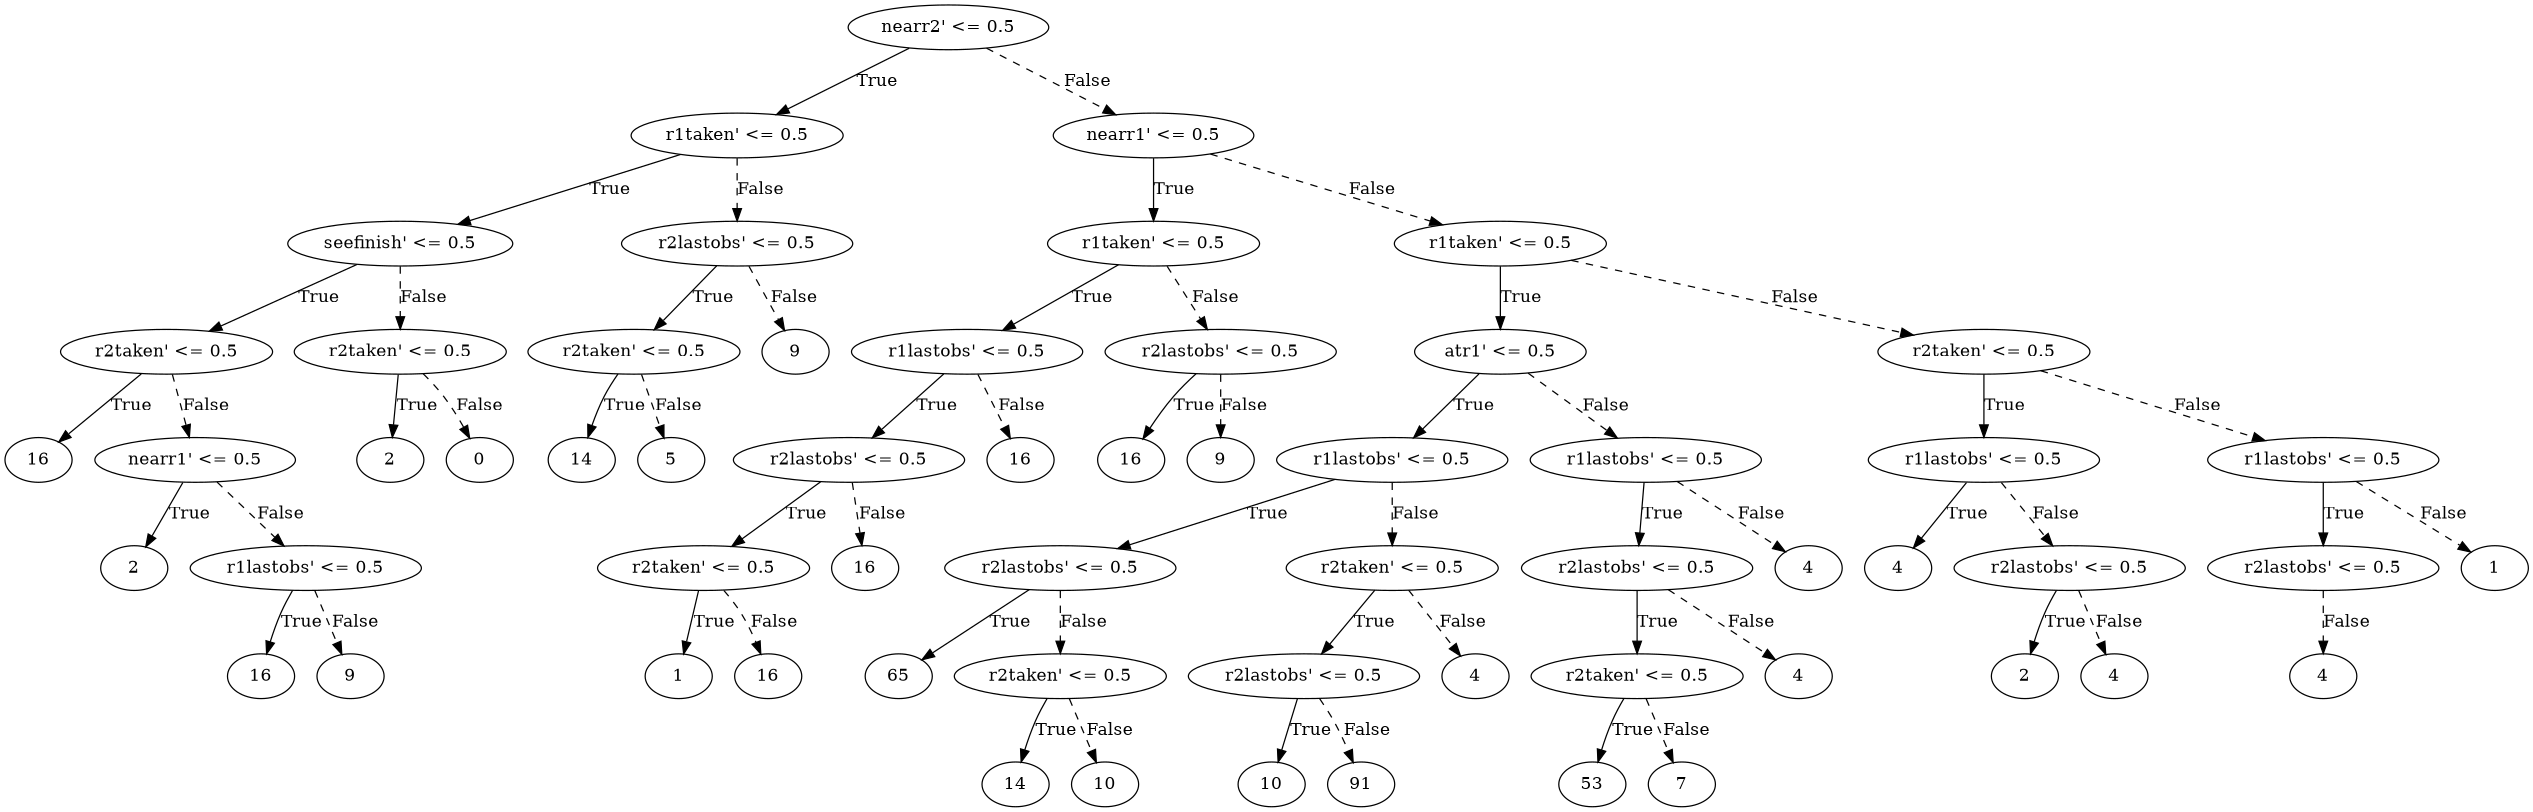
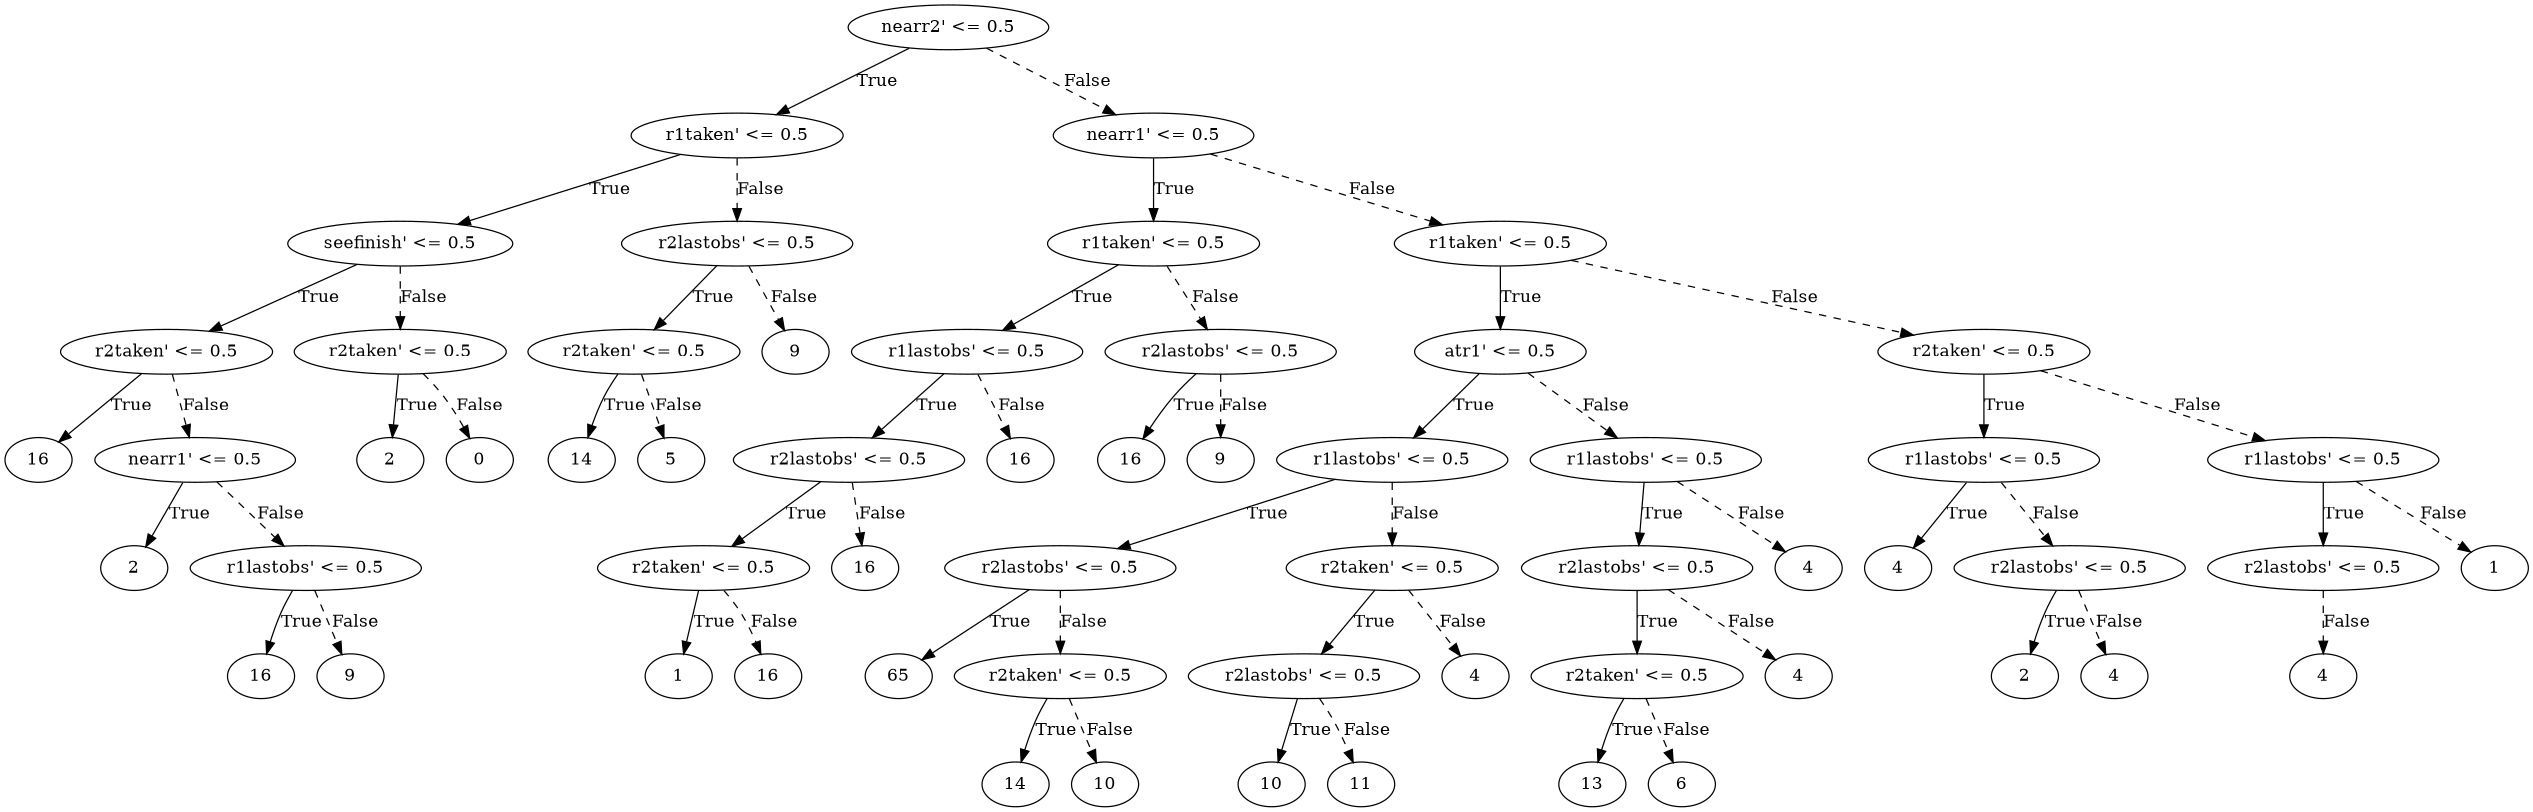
node "91": label "91" -> "11"
node "53": label "53" -> "13"
node "7": label "7" -> "6"
